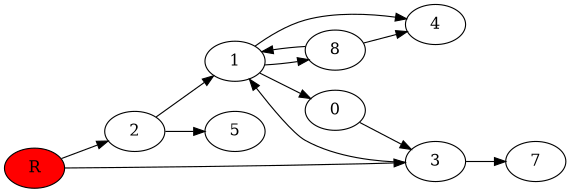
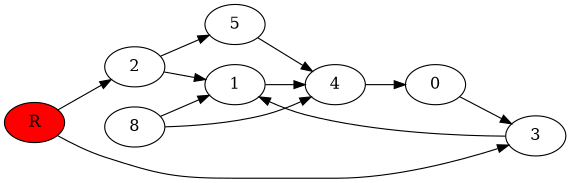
edge "5" -> "4": added
edge "1" -> "8": removed
edge "1" -> "0": now "4" -> "0"
node "7": removed
